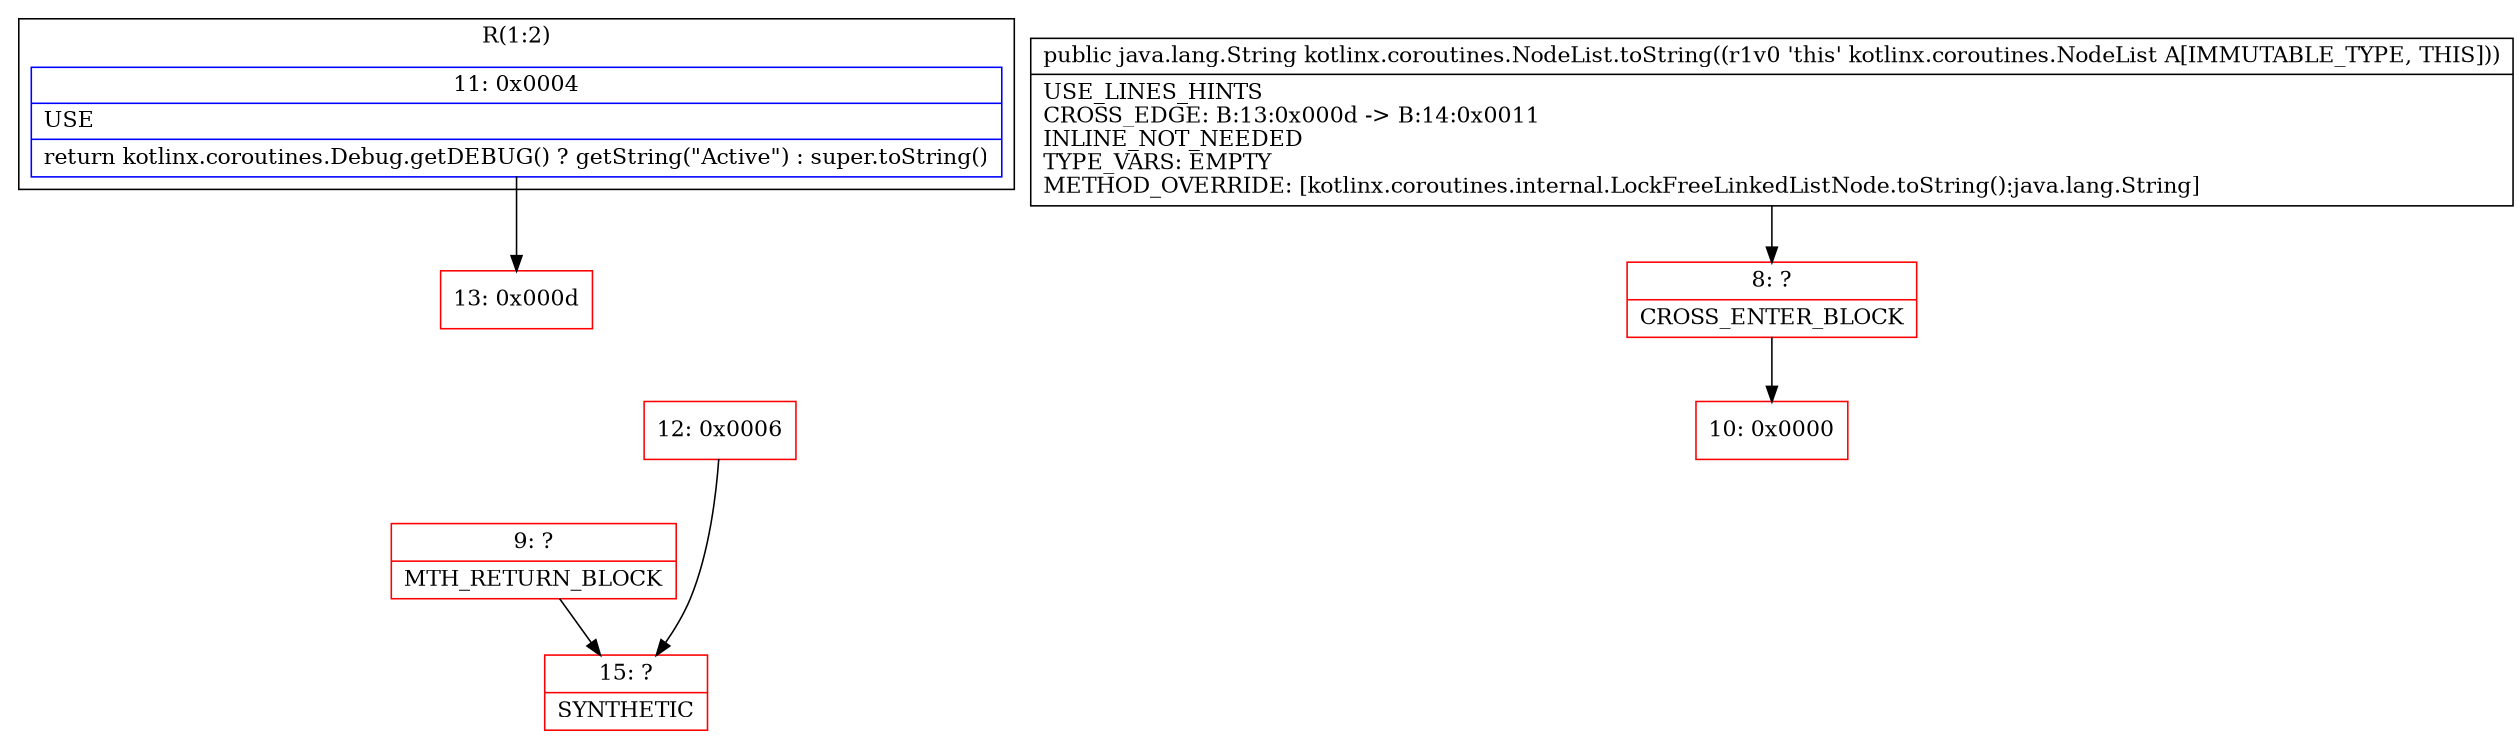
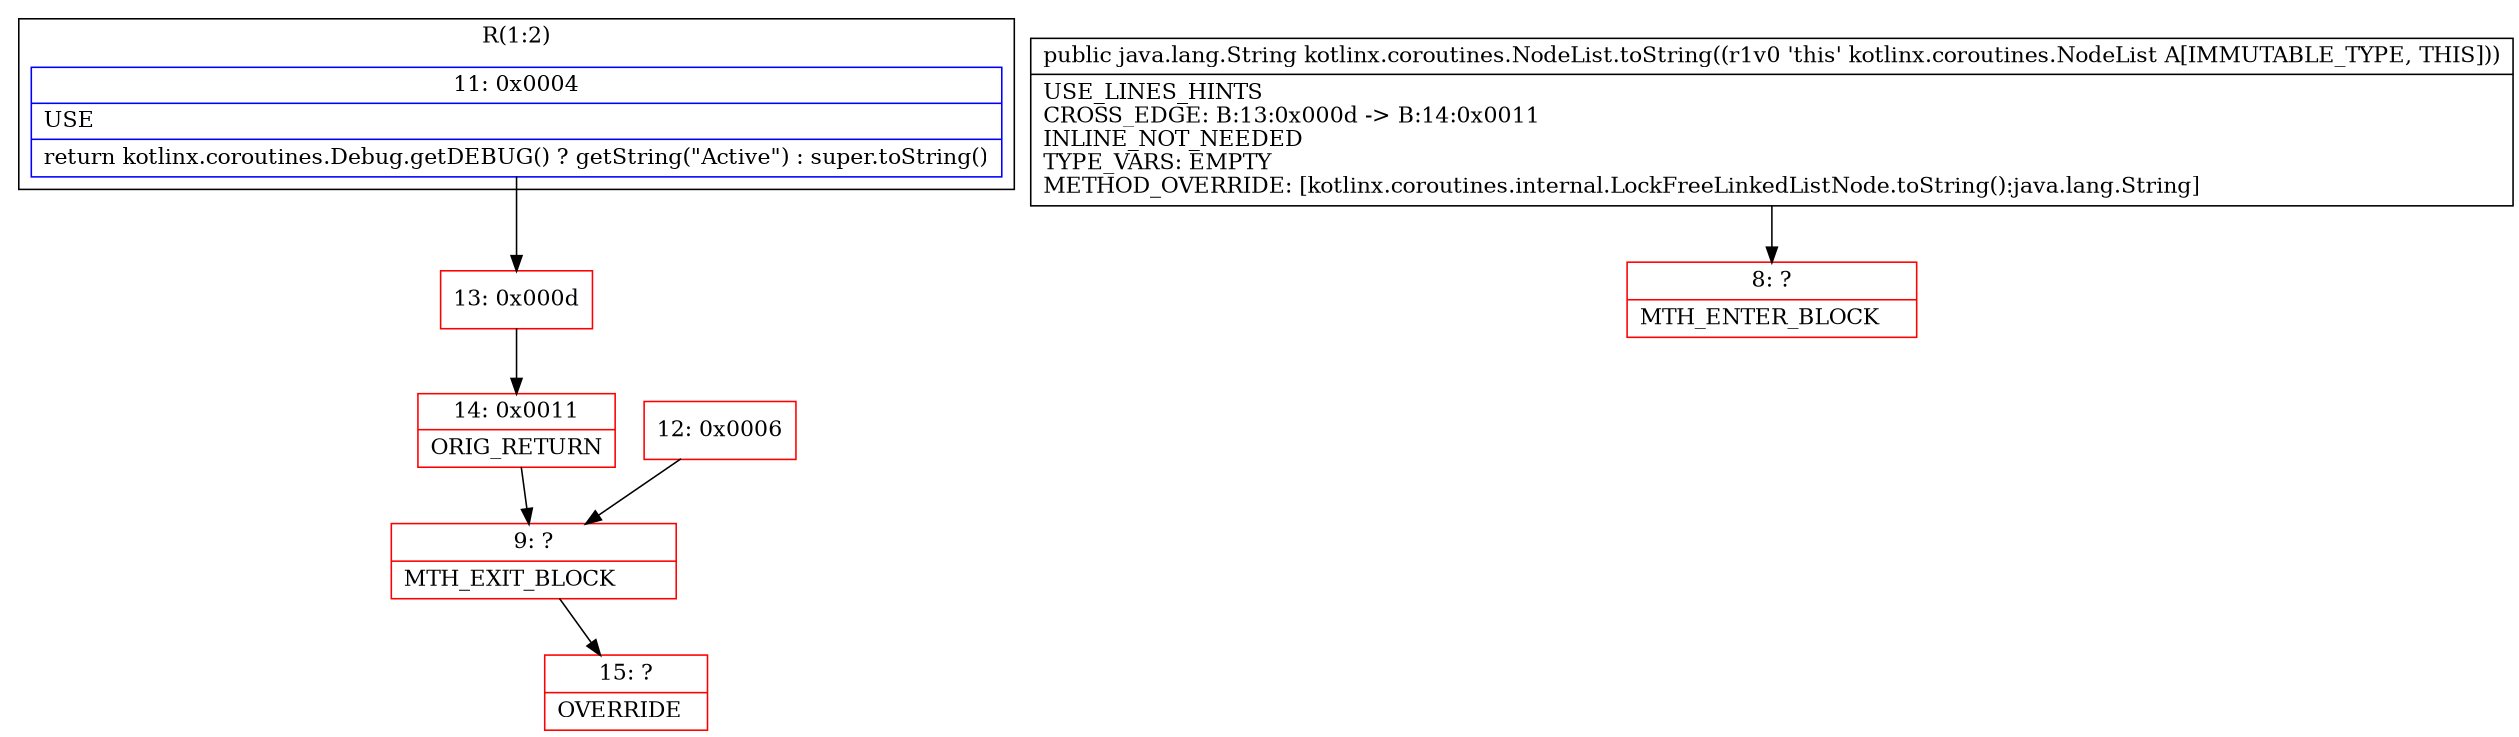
node "8: ?": text "CROSS_ENTER_BLOCK" -> "MTH_ENTER_BLOCK"
node "14: 0x0011": added
node "10: 0x0000": removed
edge "12: 0x0006" -> "15: ?": now "12: 0x0006" -> "9: ?"
node "9: ?": text "MTH_RETURN_BLOCK" -> "MTH_EXIT_BLOCK"
node "15: ?": text "SYNTHETIC" -> "OVERRIDE"
